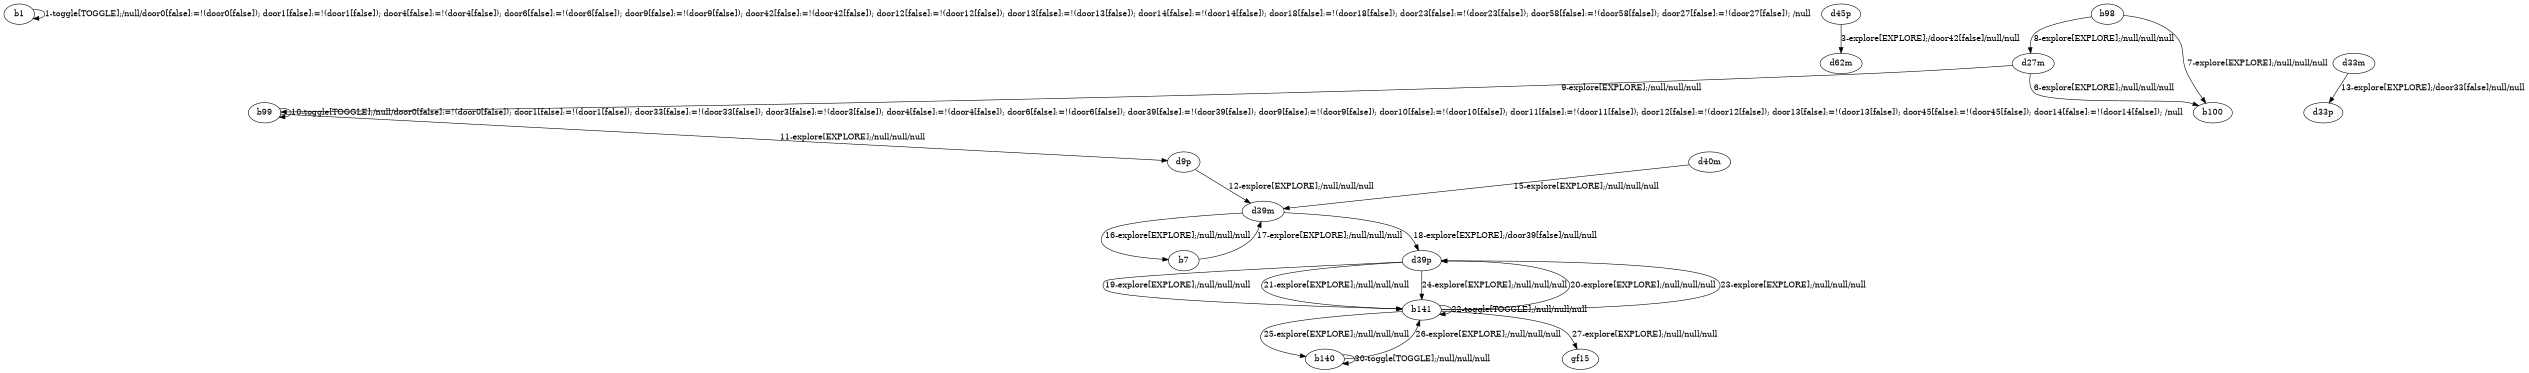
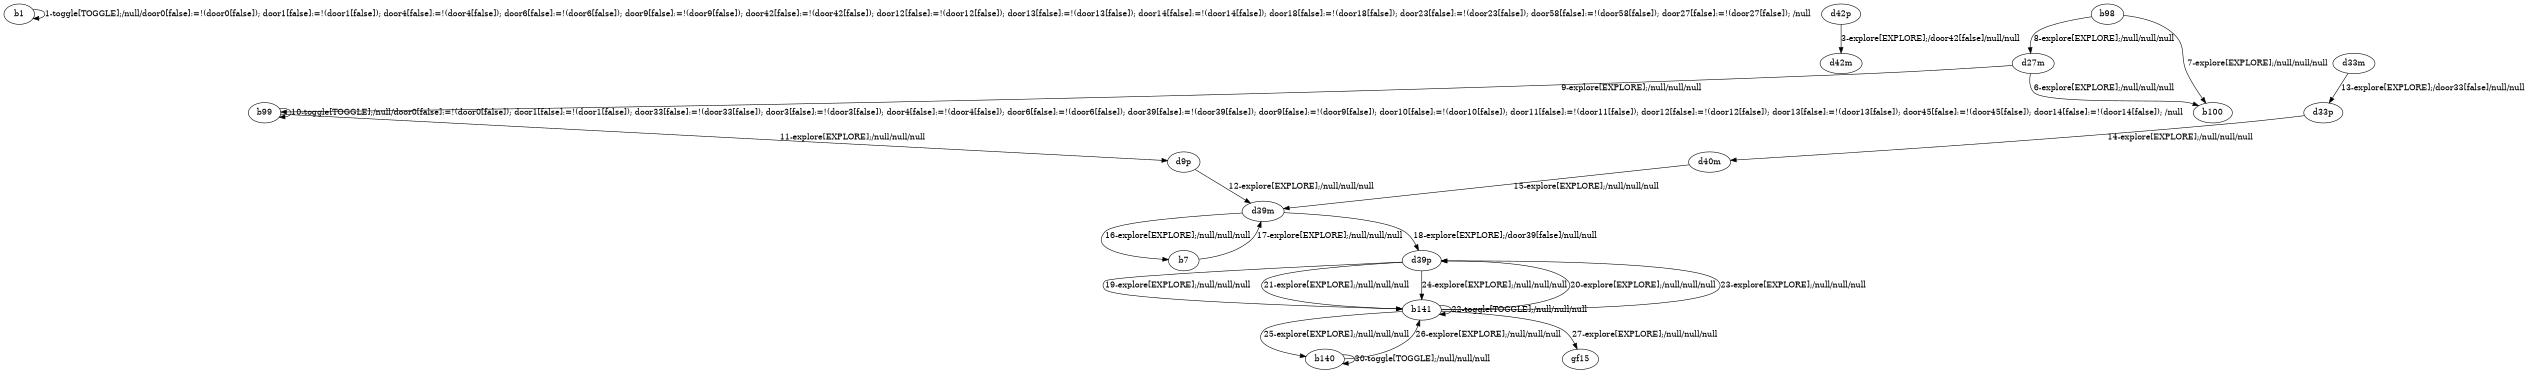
node "d45p": label "d45p" -> "d42p"
node "d62m": label "d62m" -> "d42m"
edge "d33p" -> "d40m": added, label "14-explore[EXPLORE];/null/null/null"
